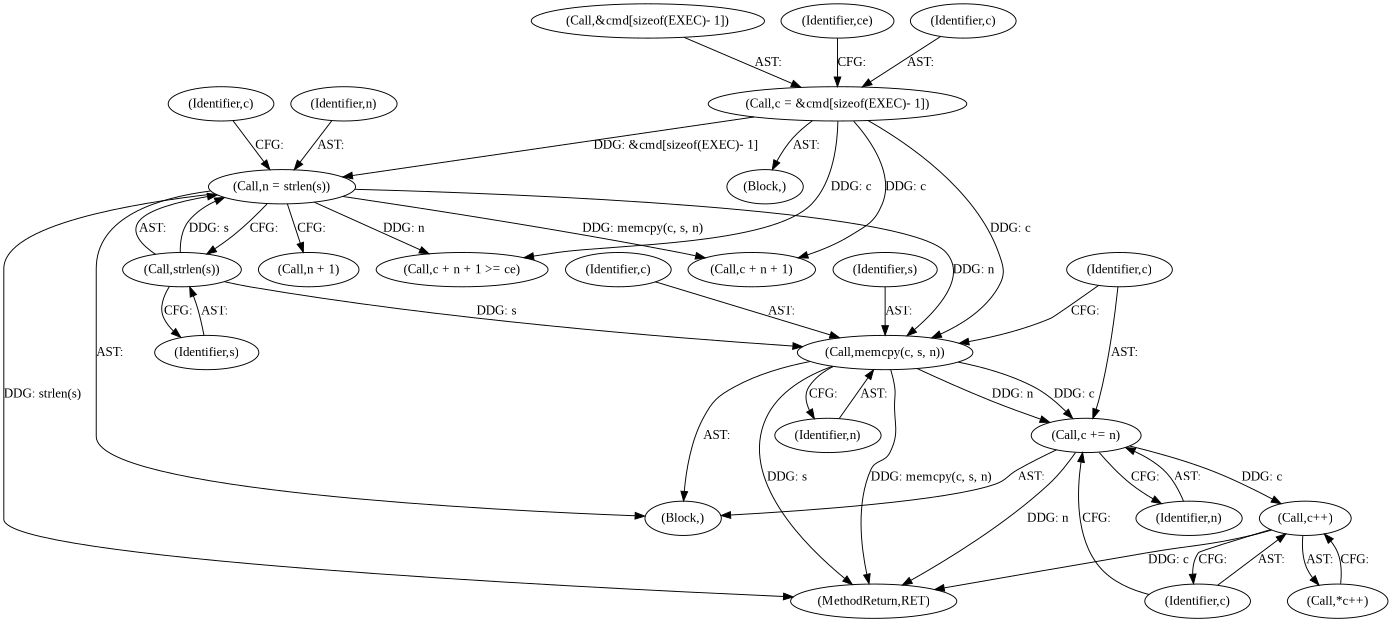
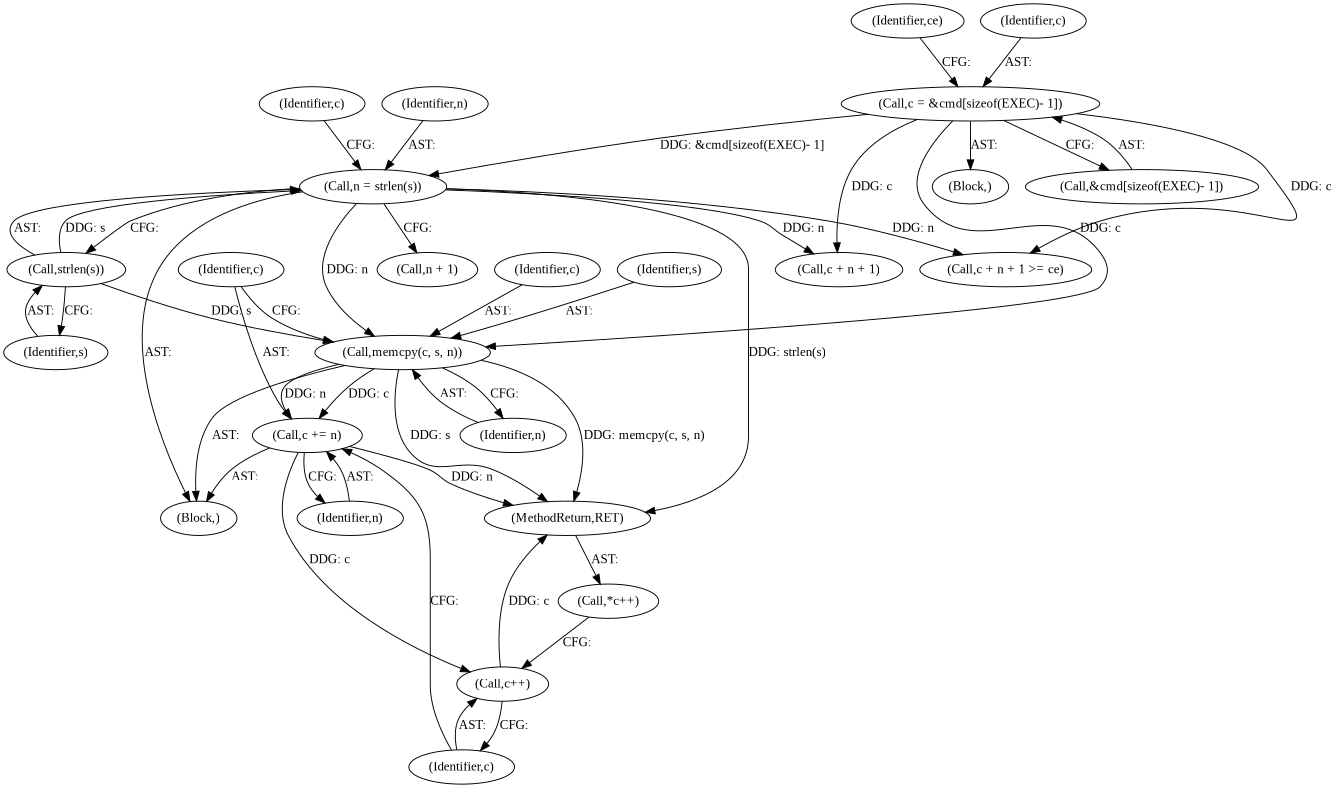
edge "(Call,c = &cmd[sizeof(EXEC)- 1])" -> "(Call,&cmd[sizeof(EXEC)- 1])": added, label "CFG:"
edge "(Call,n = strlen(s))" -> "(Call,c + n + 1)": label "DDG: memcpy(c, s, n)" -> "DDG: n"
edge "(Call,c++)" -> "(Call,*c++)": now "(MethodReturn,RET)" -> "(Call,*c++)"
